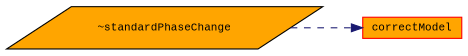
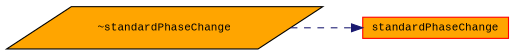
node "correctModel": label "correctModel" -> "standardPhaseChange"
